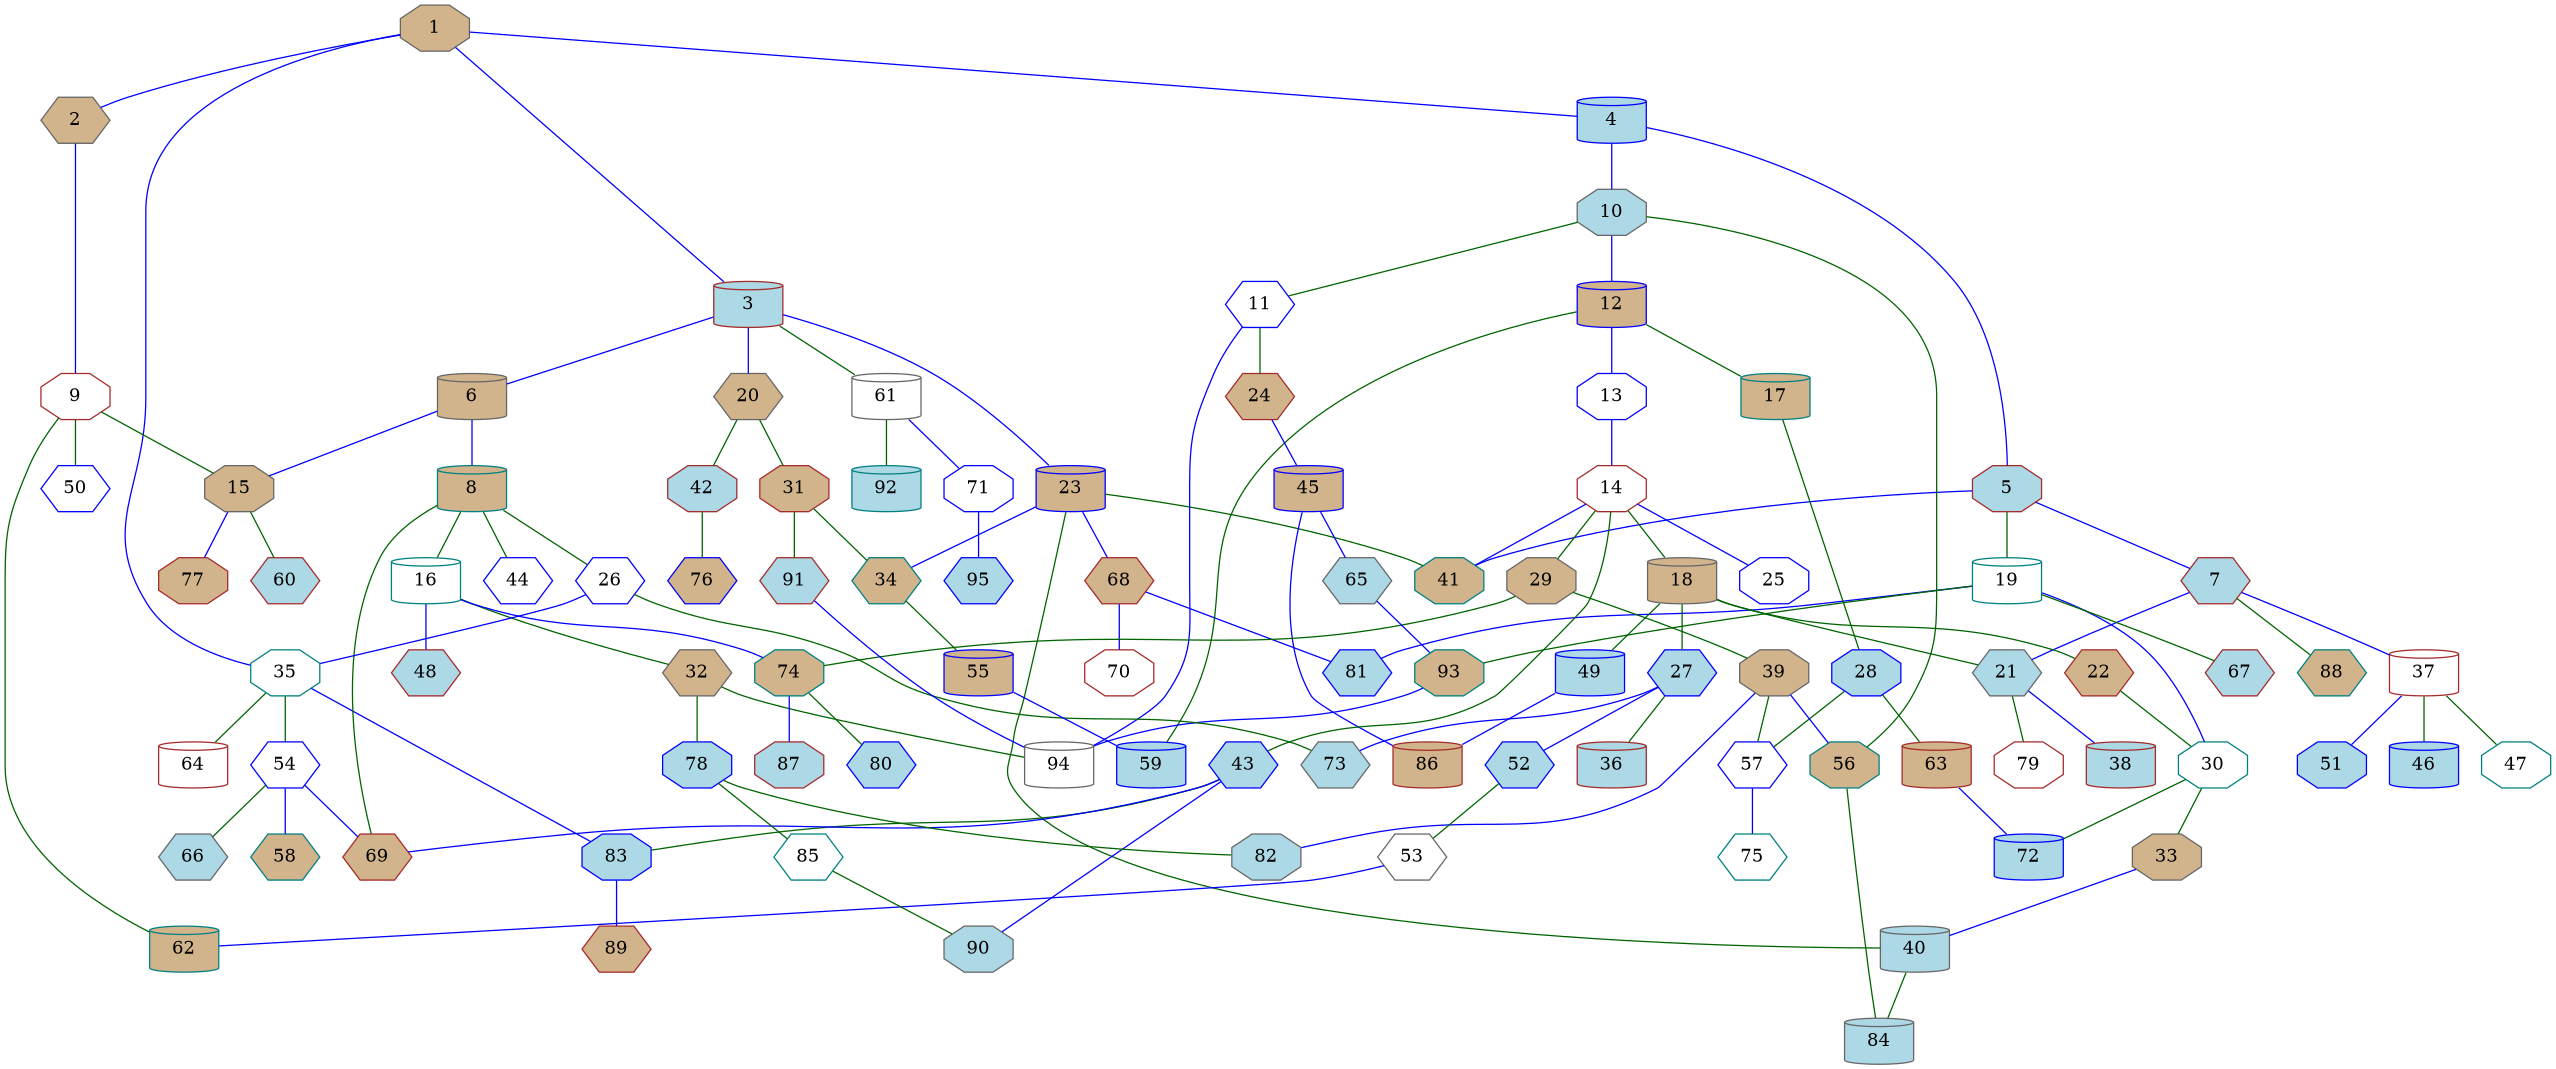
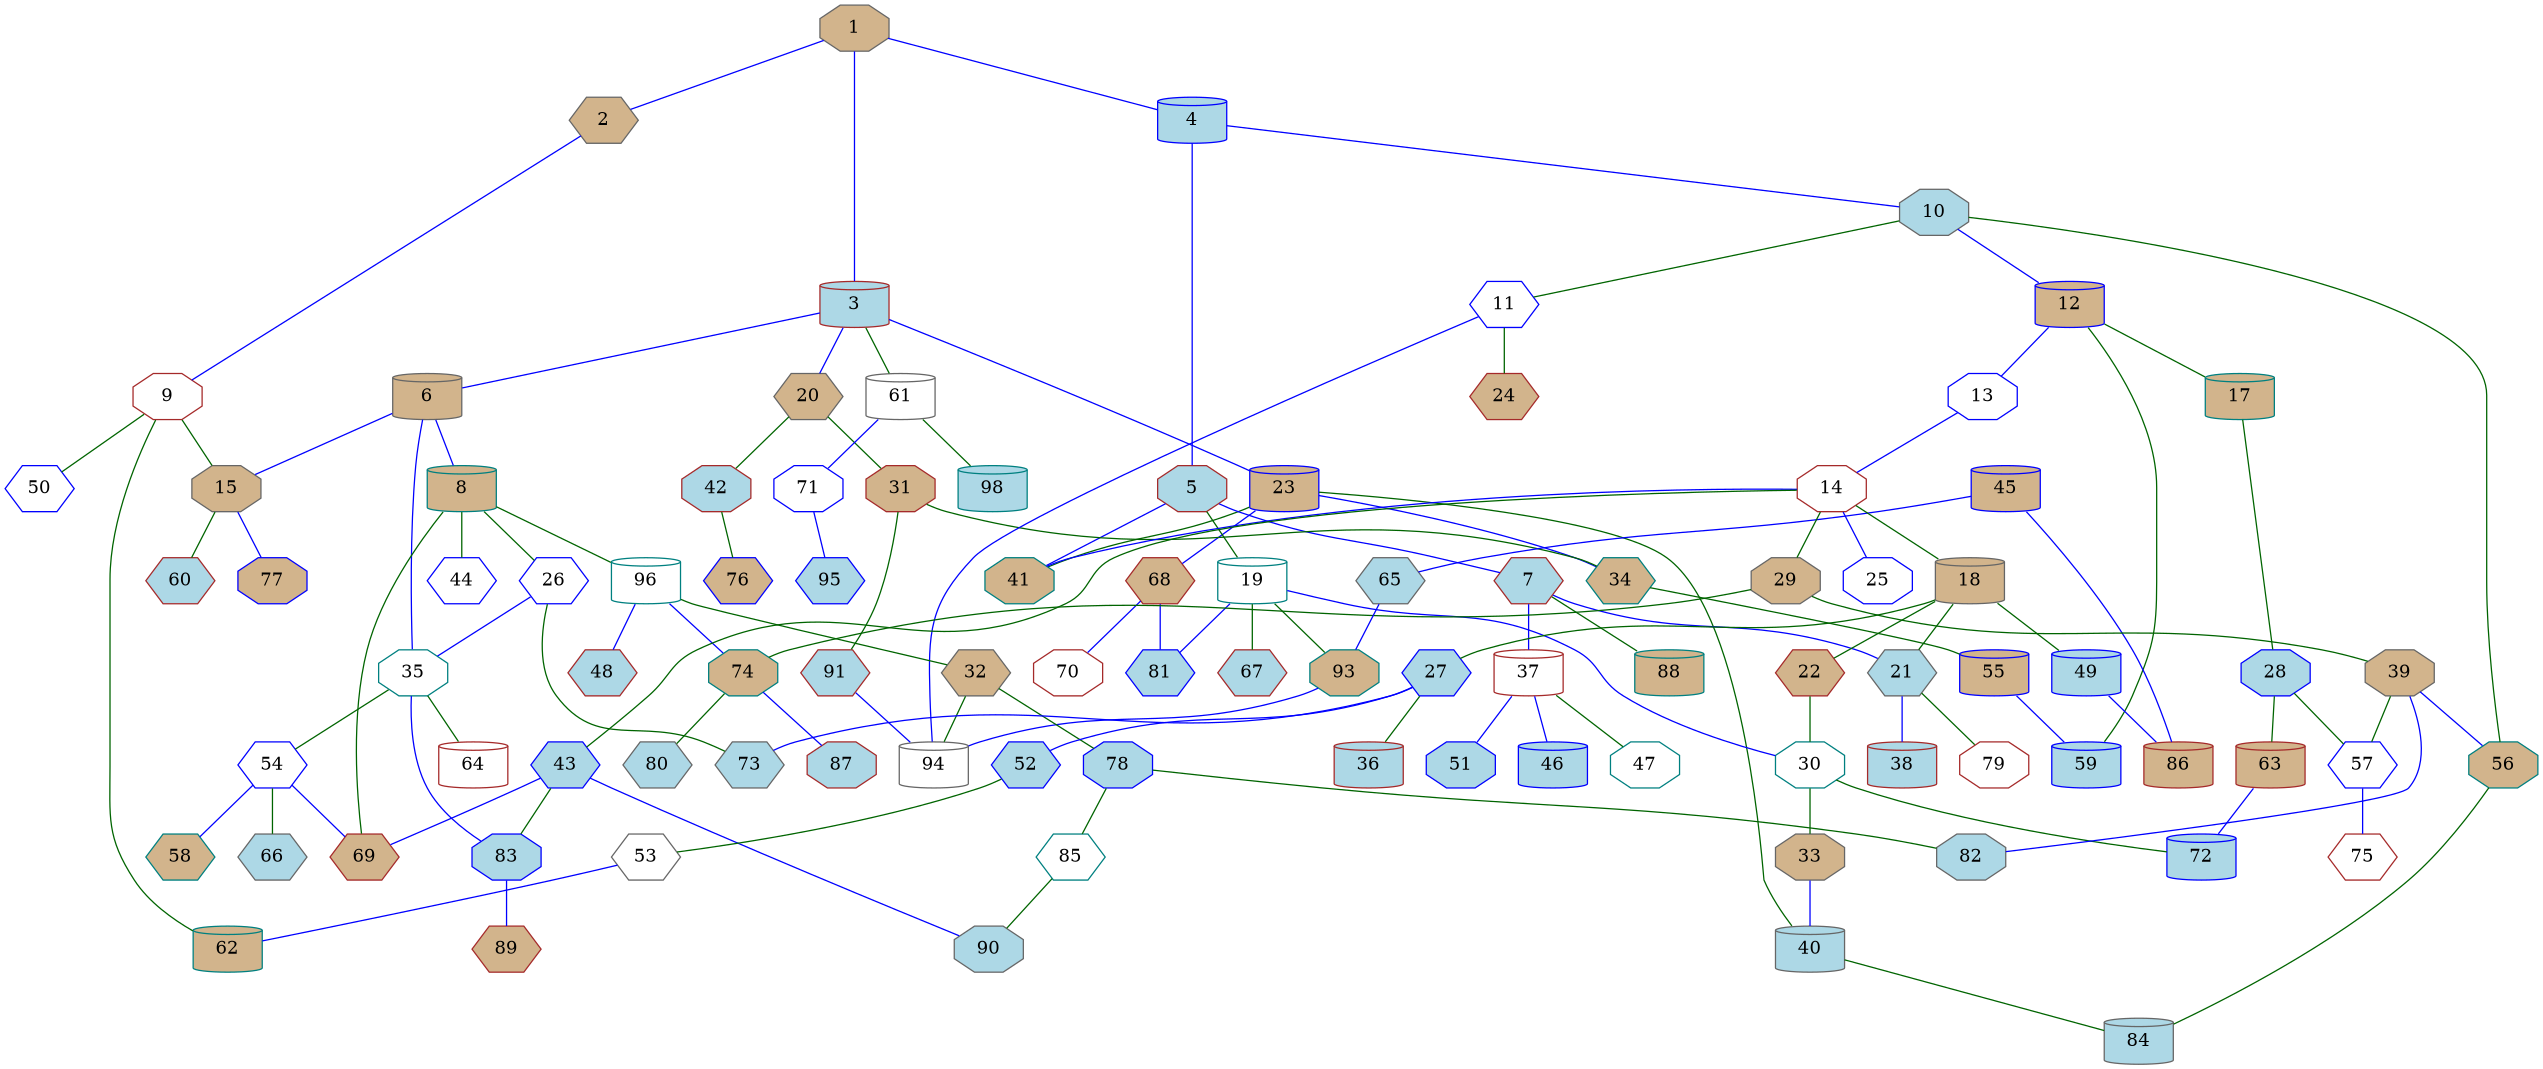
edge "1" -- "35": now "6" -- "35"
edge "24" -- "45": removed
node "92": label "92" -> "98"
node "77": color brown -> blue
node "16": label "16" -> "96"
node "88": shape hexagon -> cylinder
edge "37" -- "46": color darkgreen -> blue
node "80": color blue -> gray40
node "75": color teal -> brown
